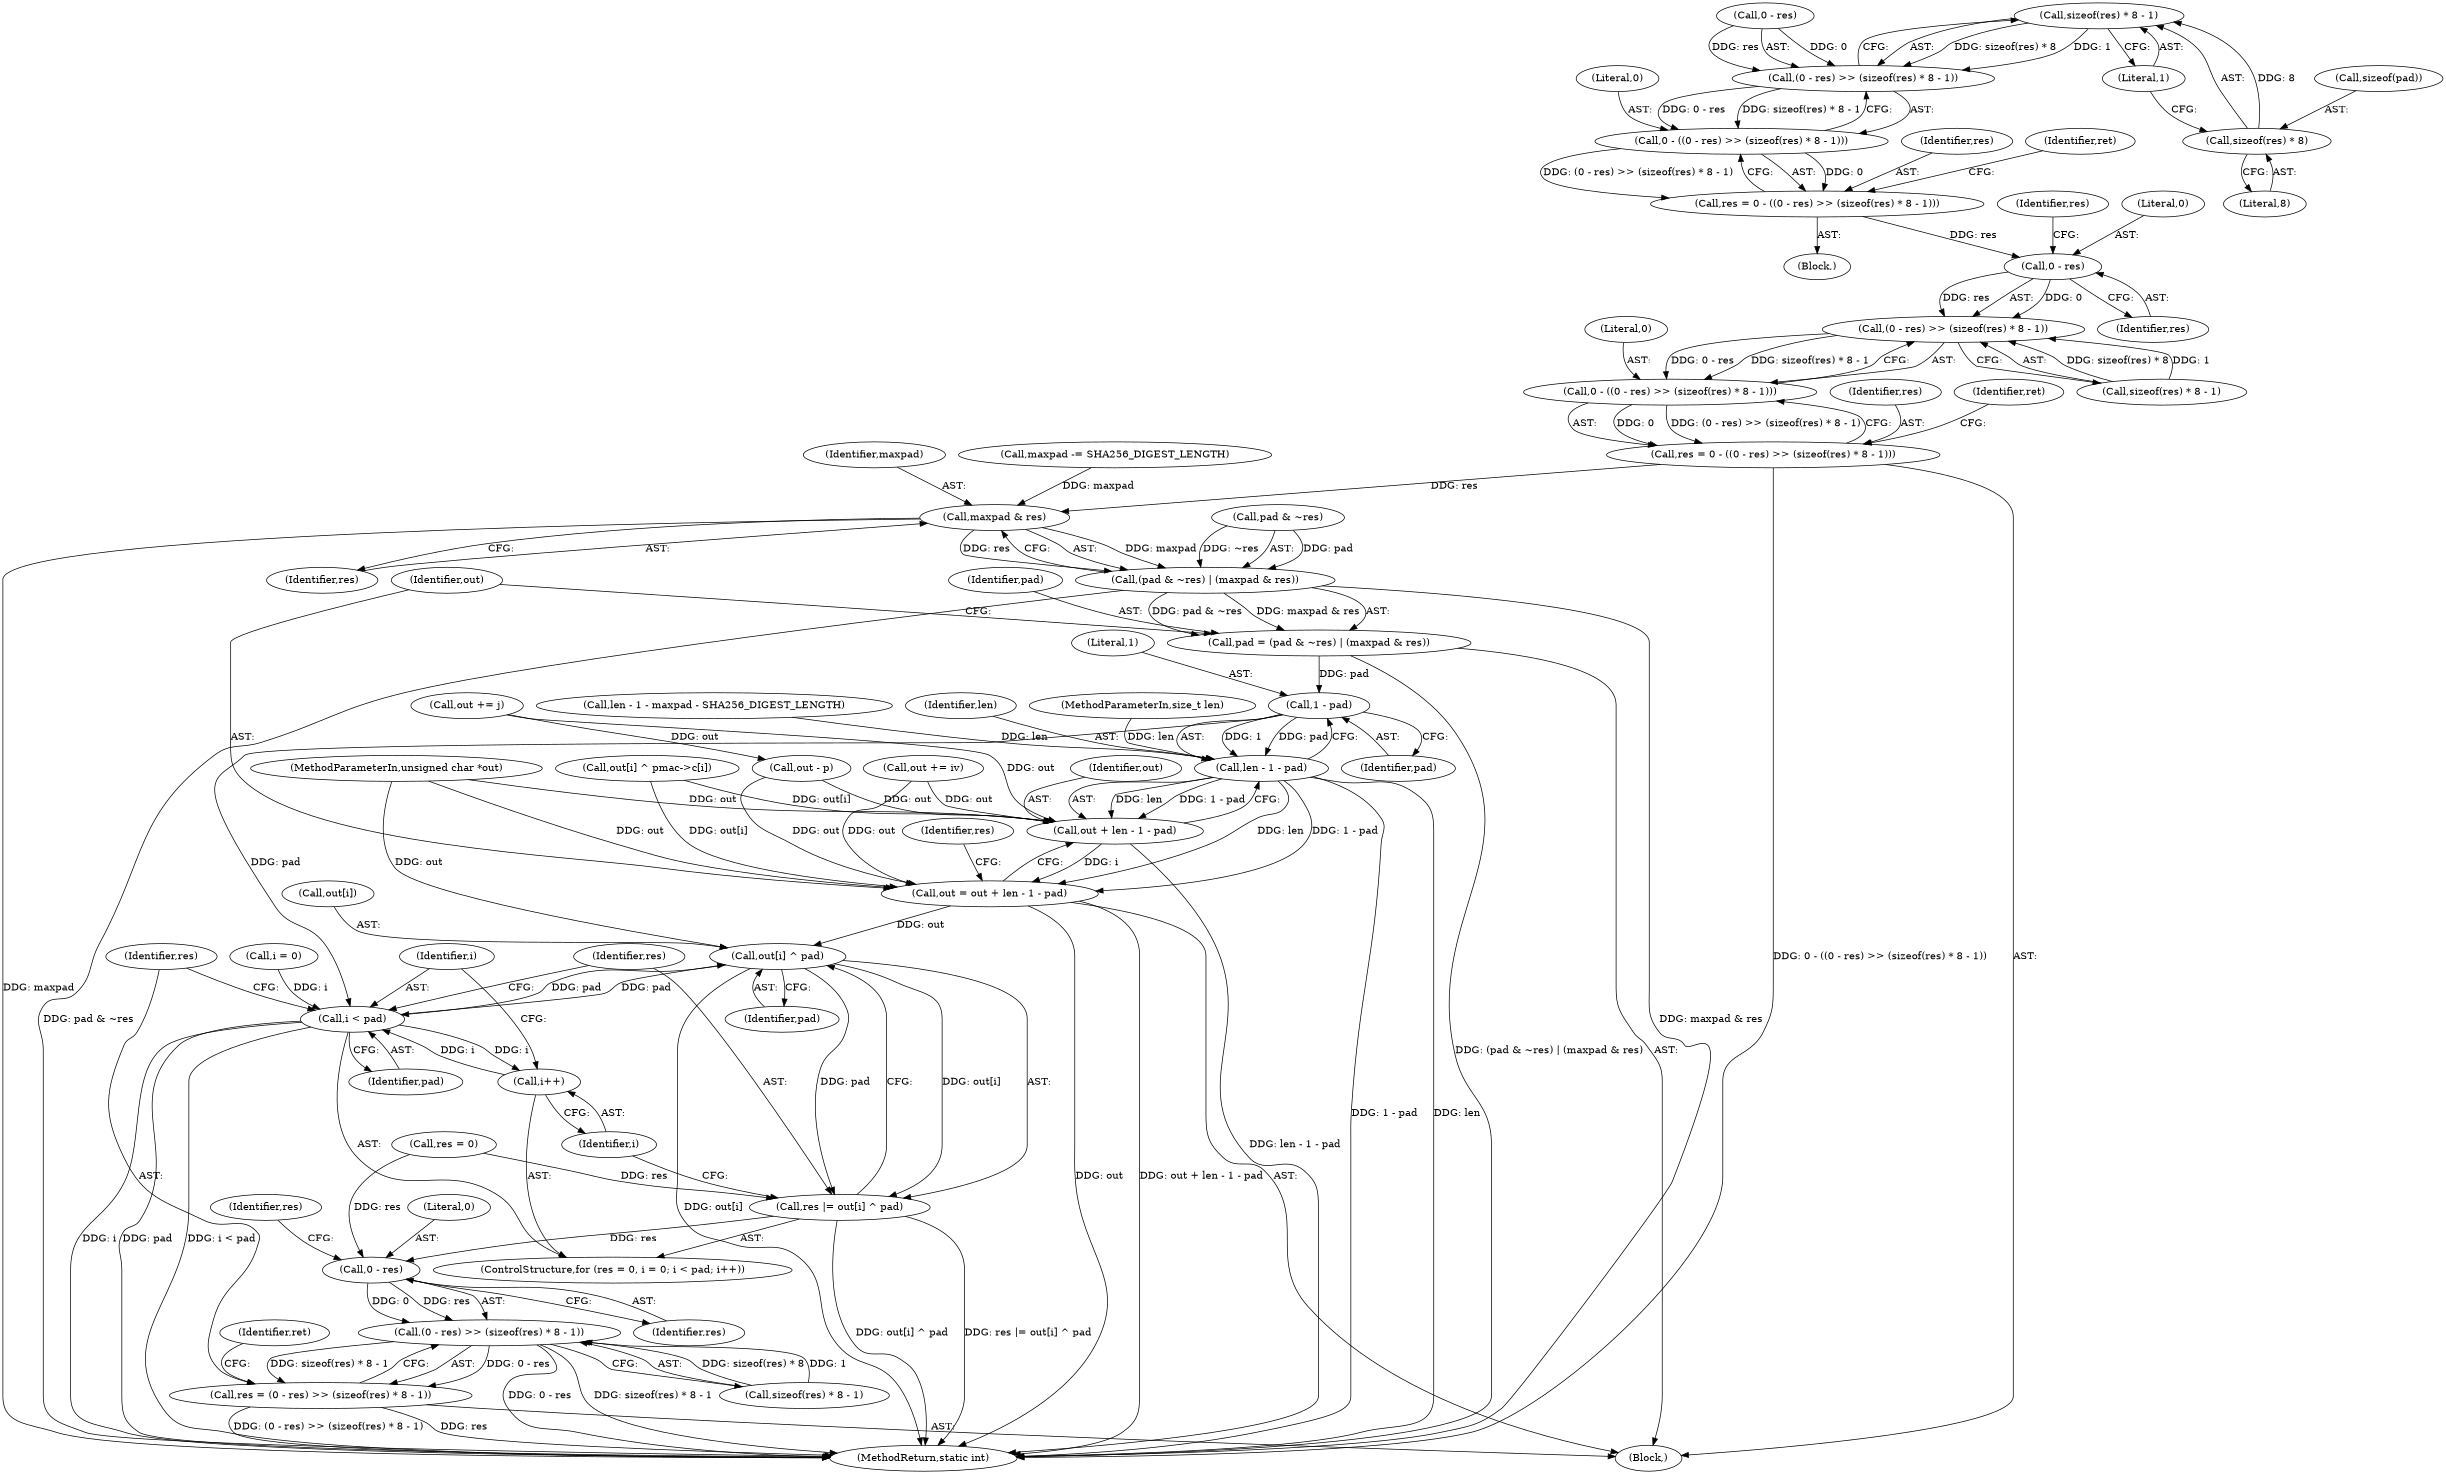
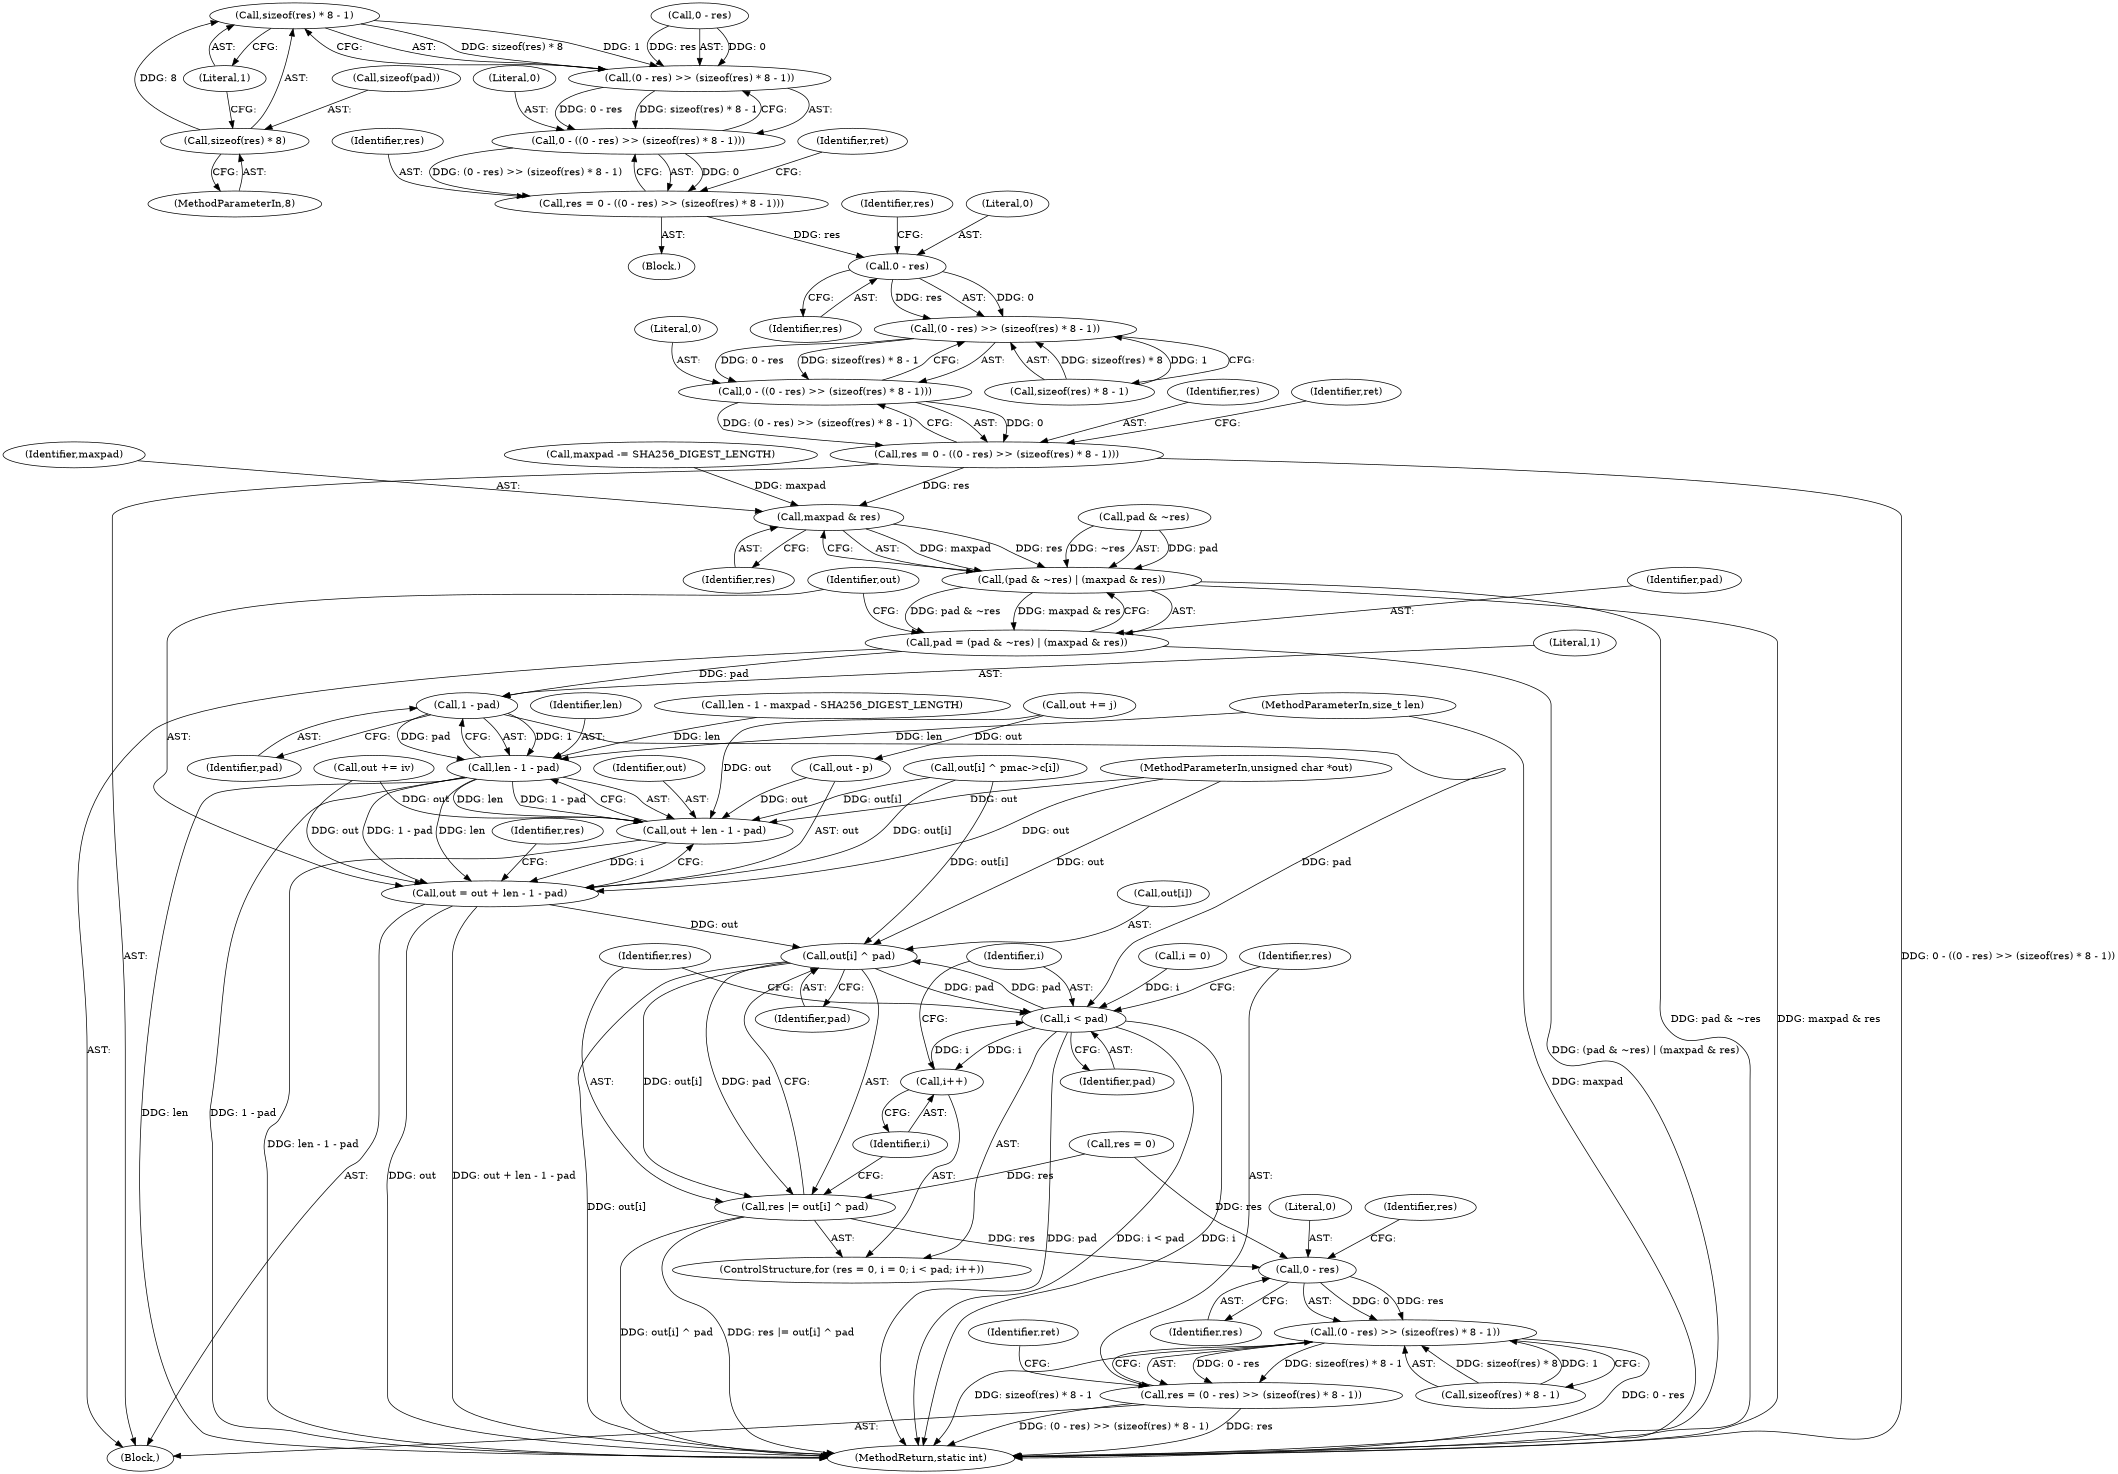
node "(Literal,8)": label "(Literal,8)" -> "(MethodParameterIn,8)"
edge "(Call,pad = (pad & ~res) | (maxpad & res))" -> "(Call,(pad & ~res) | (maxpad & res))": added, label "CFG:"
edge "(Call,out - p)" -> "(Call,out = out + len - 1 - pad)": label "DDG: out" -> "AST: out"
edge "(Call,out[i] ^ pmac->c[i])" -> "(Call,out[i] ^ pad)": added, label "DDG: out[i]"
edge "(Call,maxpad & res)" -> "(MethodReturn,static int)": now "(MethodParameterIn,size_t len)" -> "(MethodReturn,static int)"
